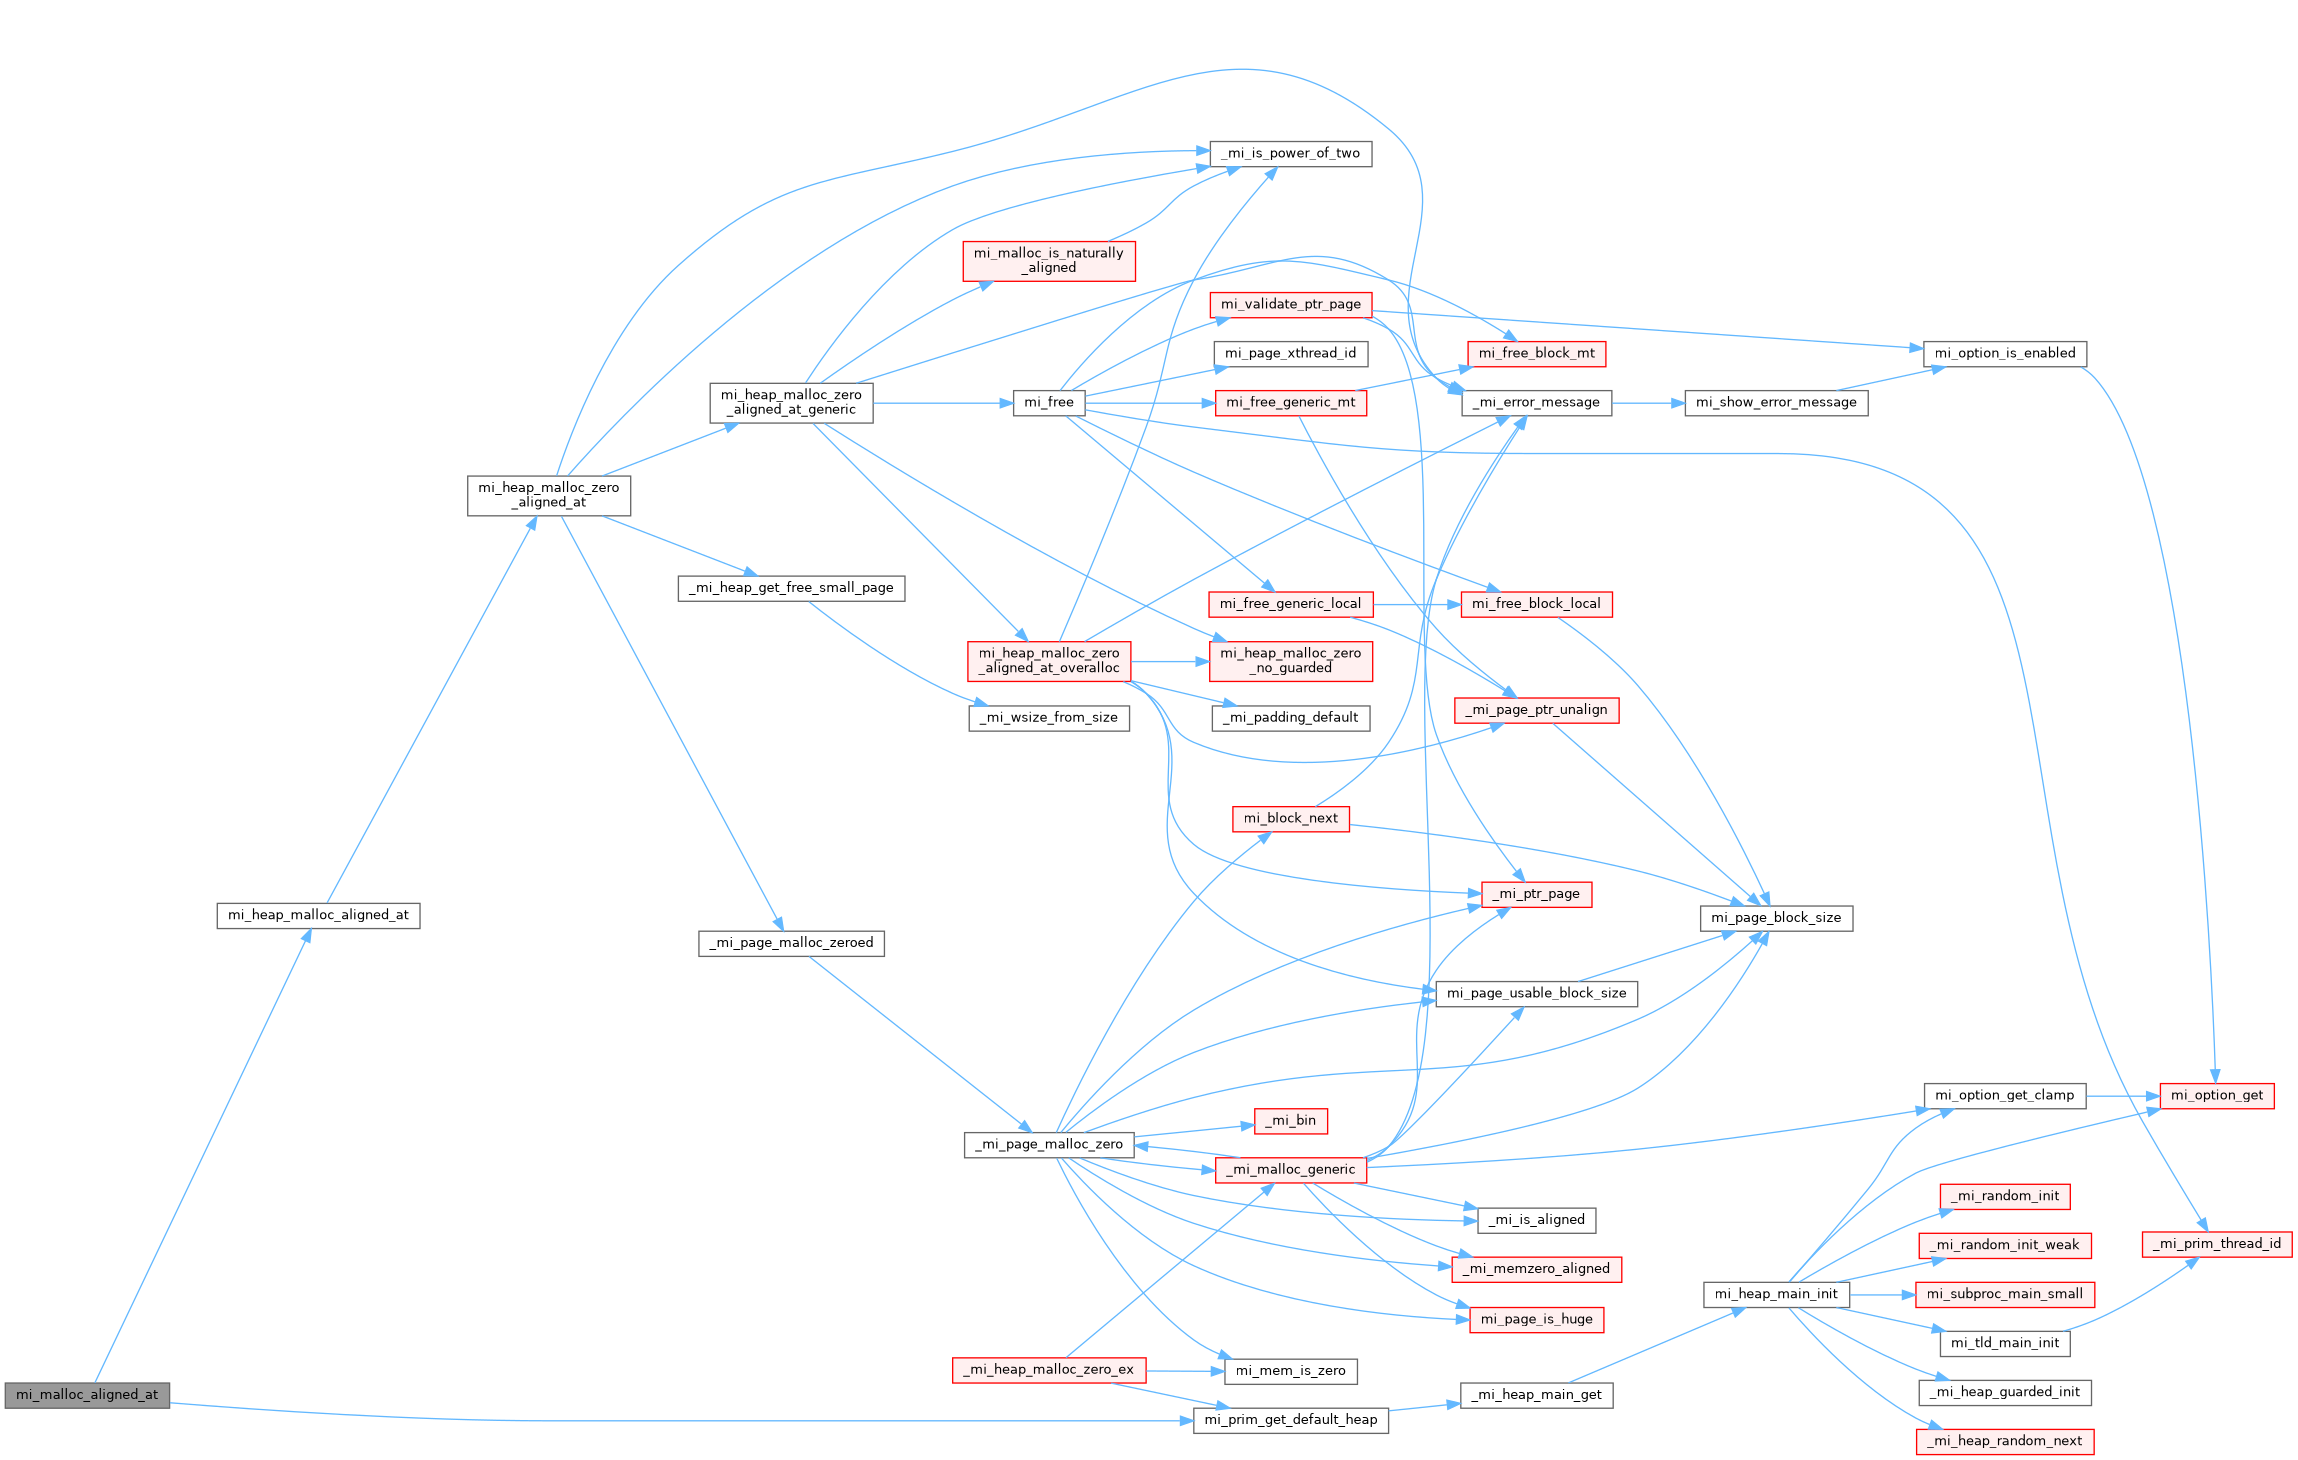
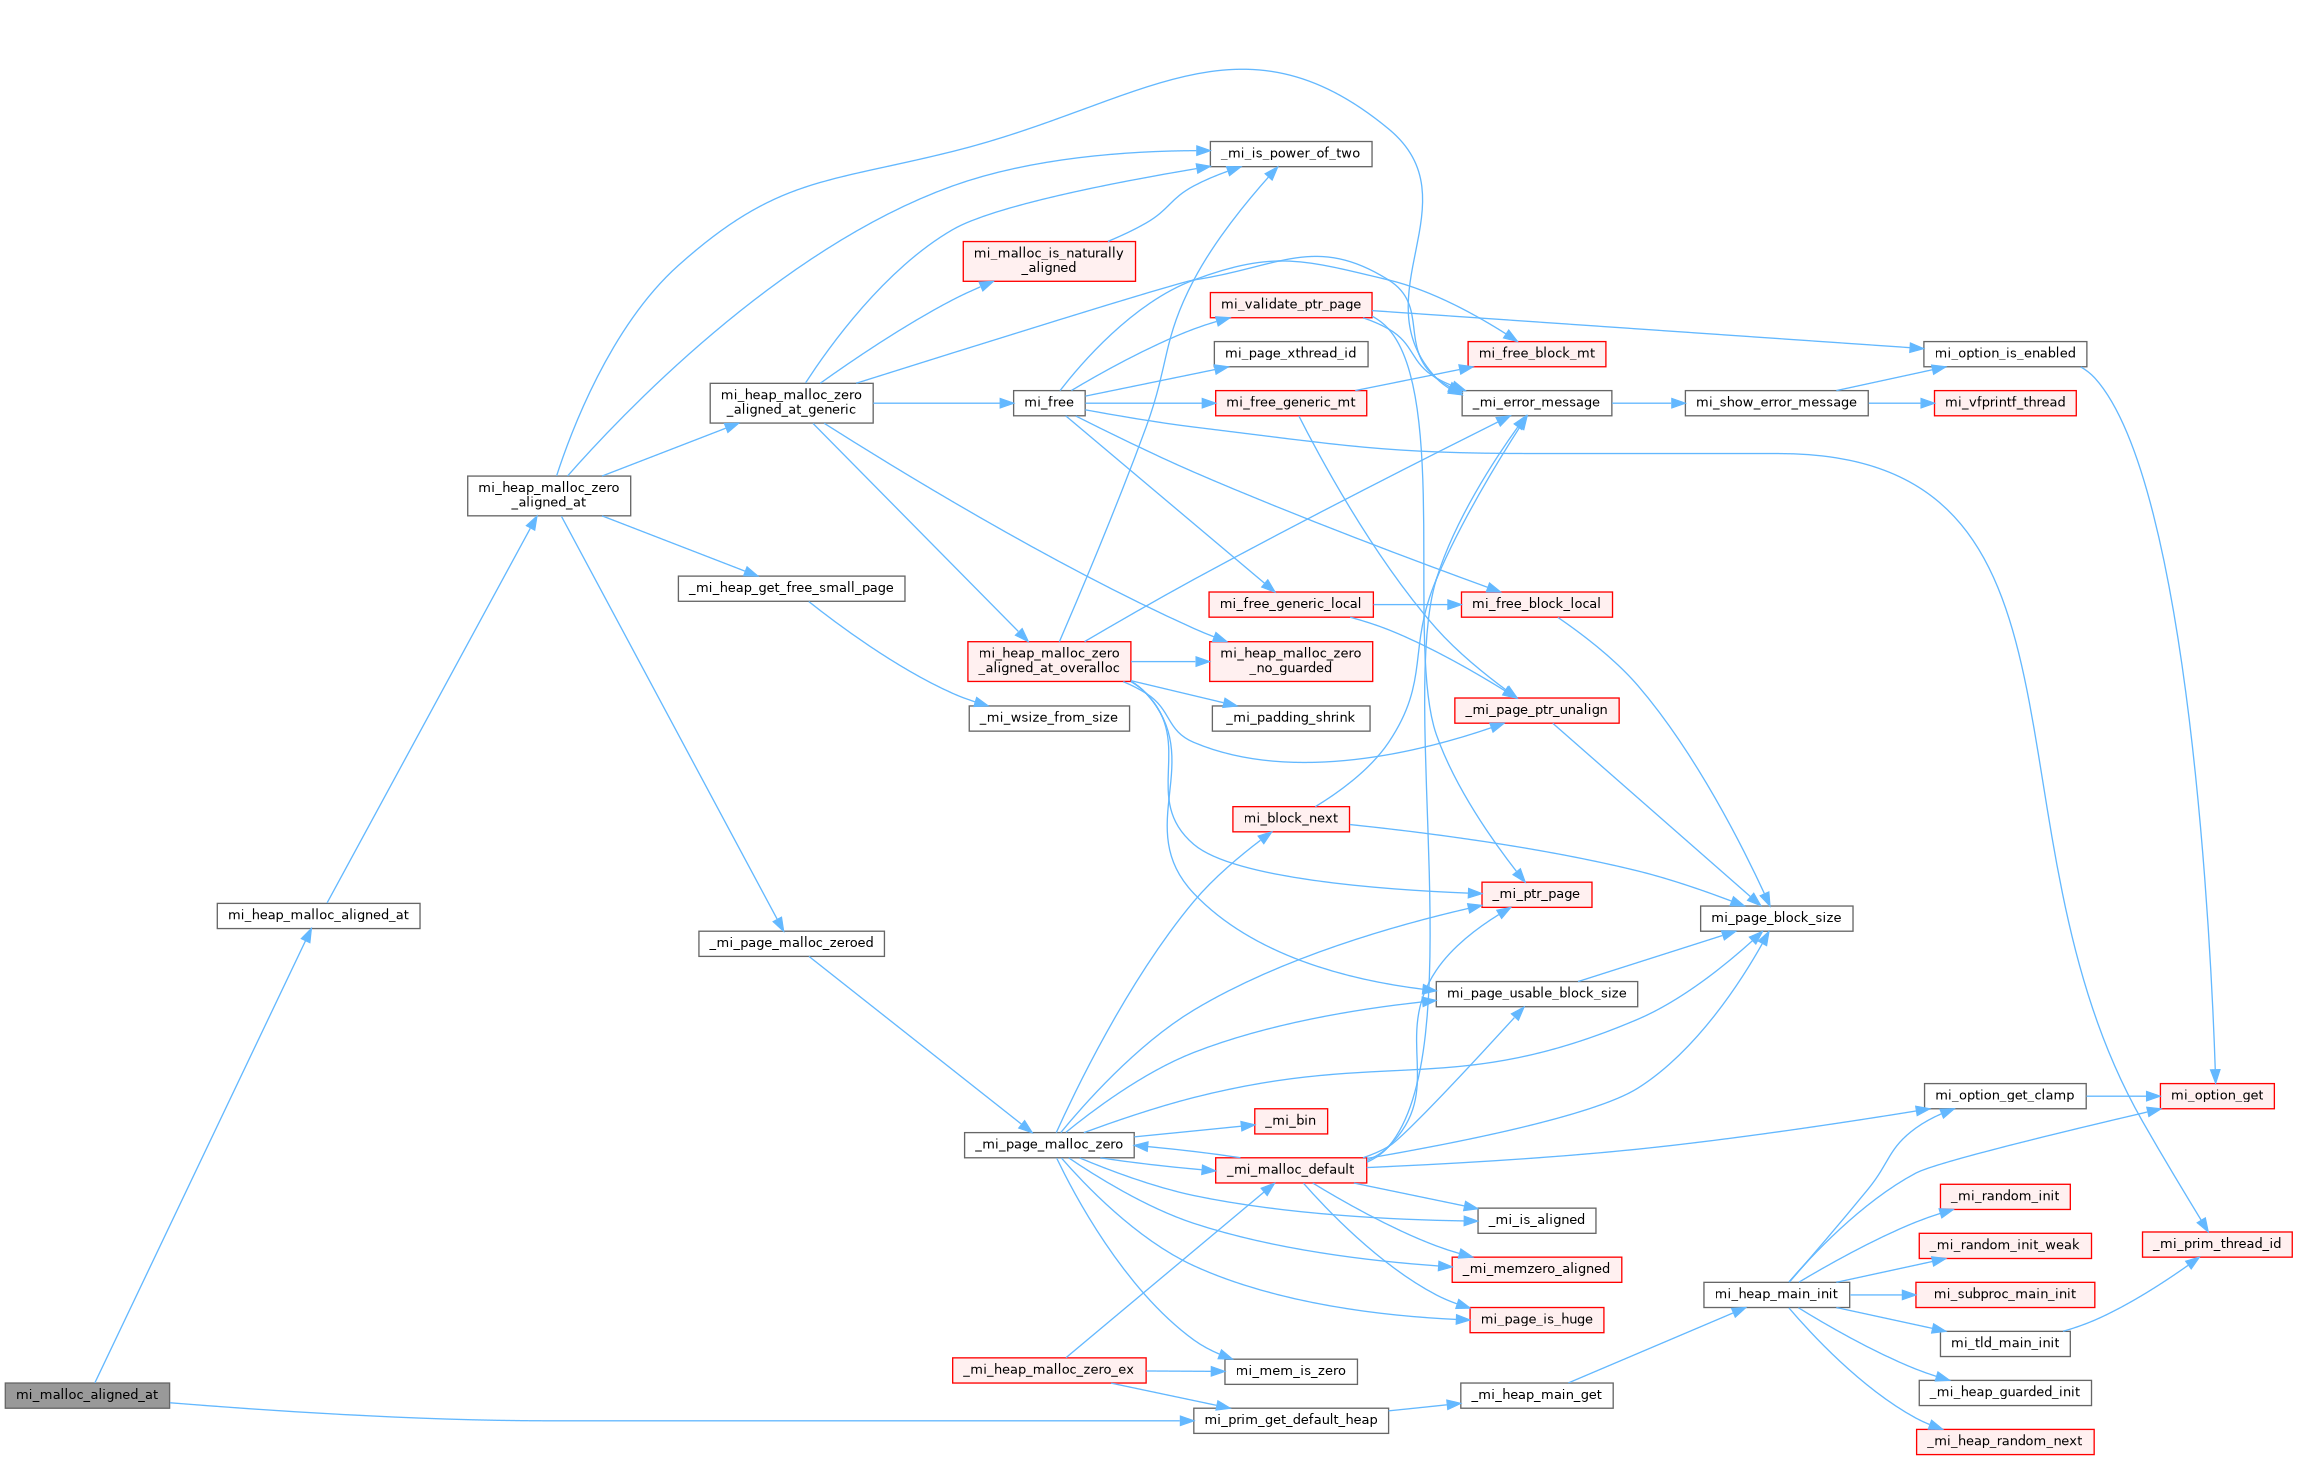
node "mi_vfprintf_thread": added
node "_mi_padding_default": label "_mi_padding_default" -> "_mi_padding_shrink"
node "_mi_malloc_generic": label "_mi_malloc_generic" -> "_mi_malloc_default"
node "mi_subproc_main_small": label "mi_subproc_main_small" -> "mi_subproc_main_init"
